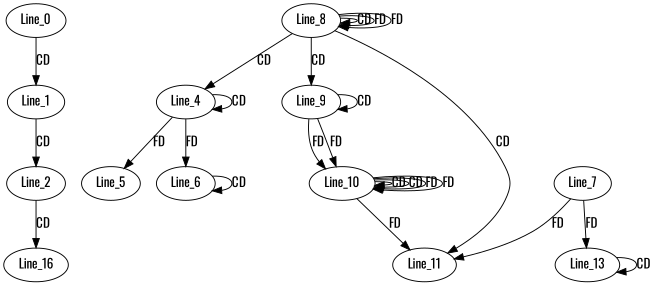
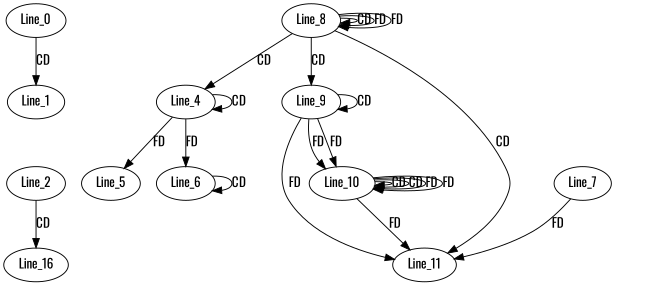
edge "Line_1" -> "Line_2": removed, label "CD"
edge "Line_9" -> "Line_11": added, label "FD"
node "Line_13": removed
